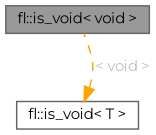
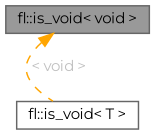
edge "fl::is_void< void >" -> "fl::is_void< T >": reversed
